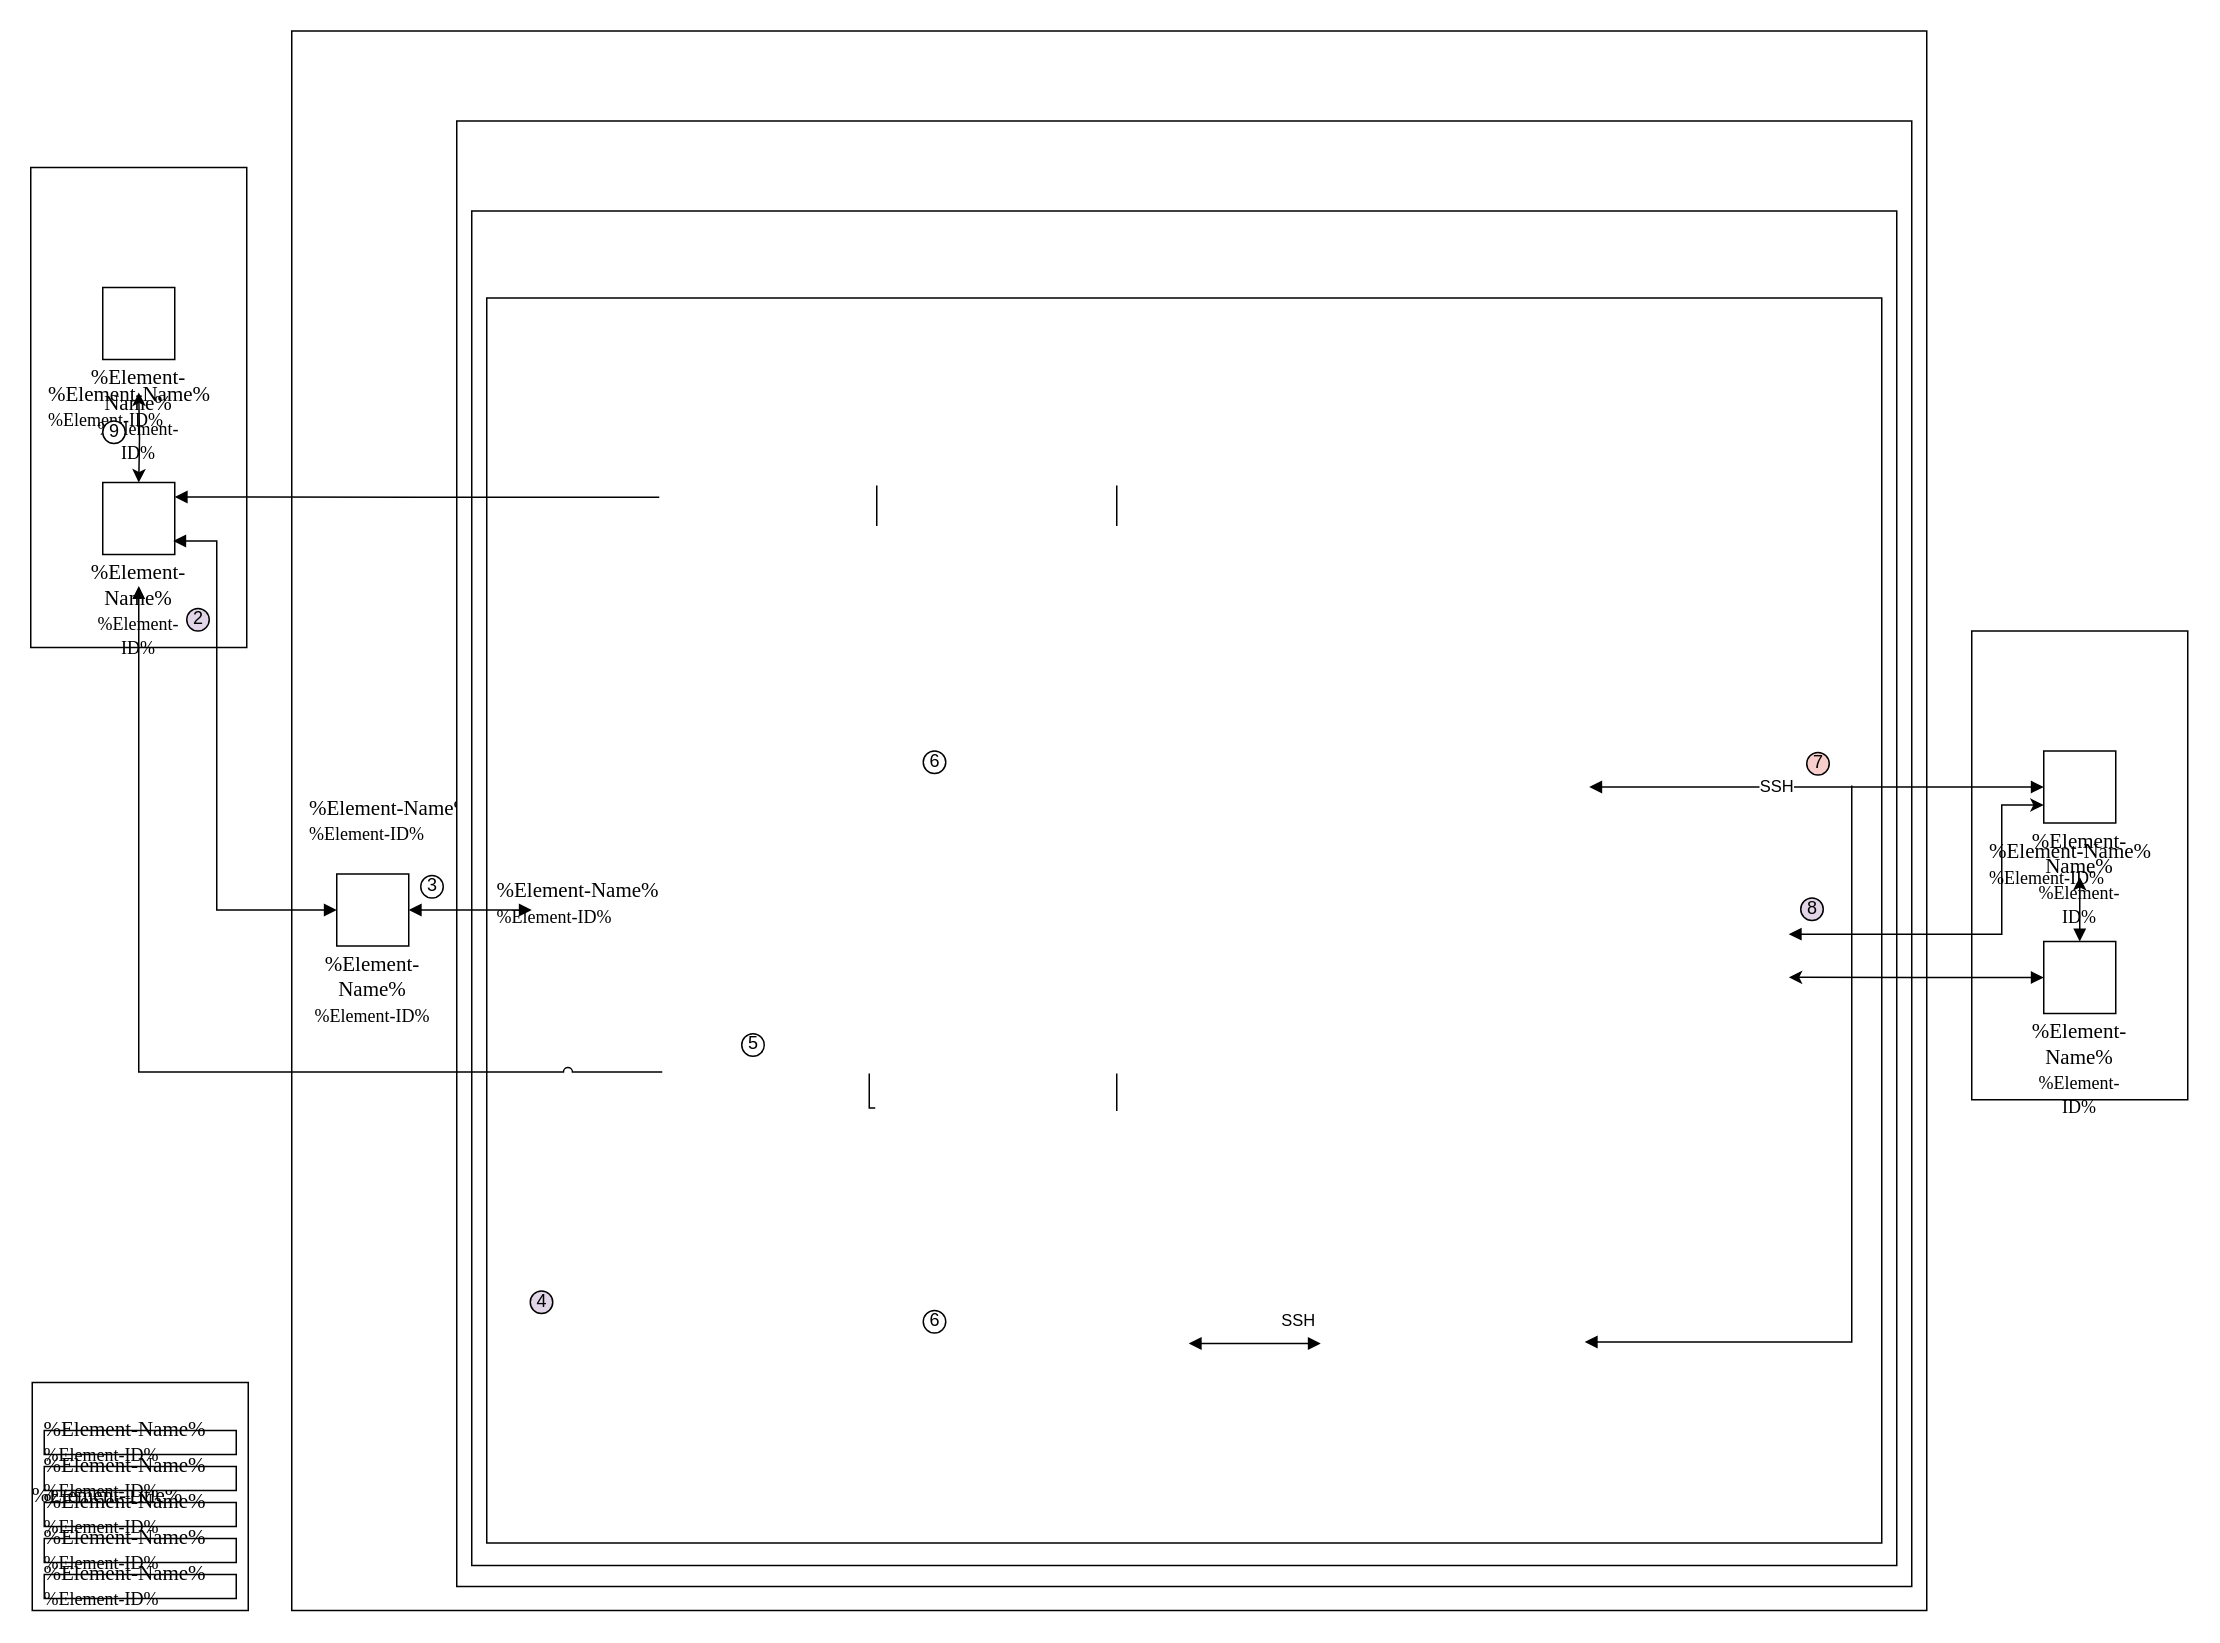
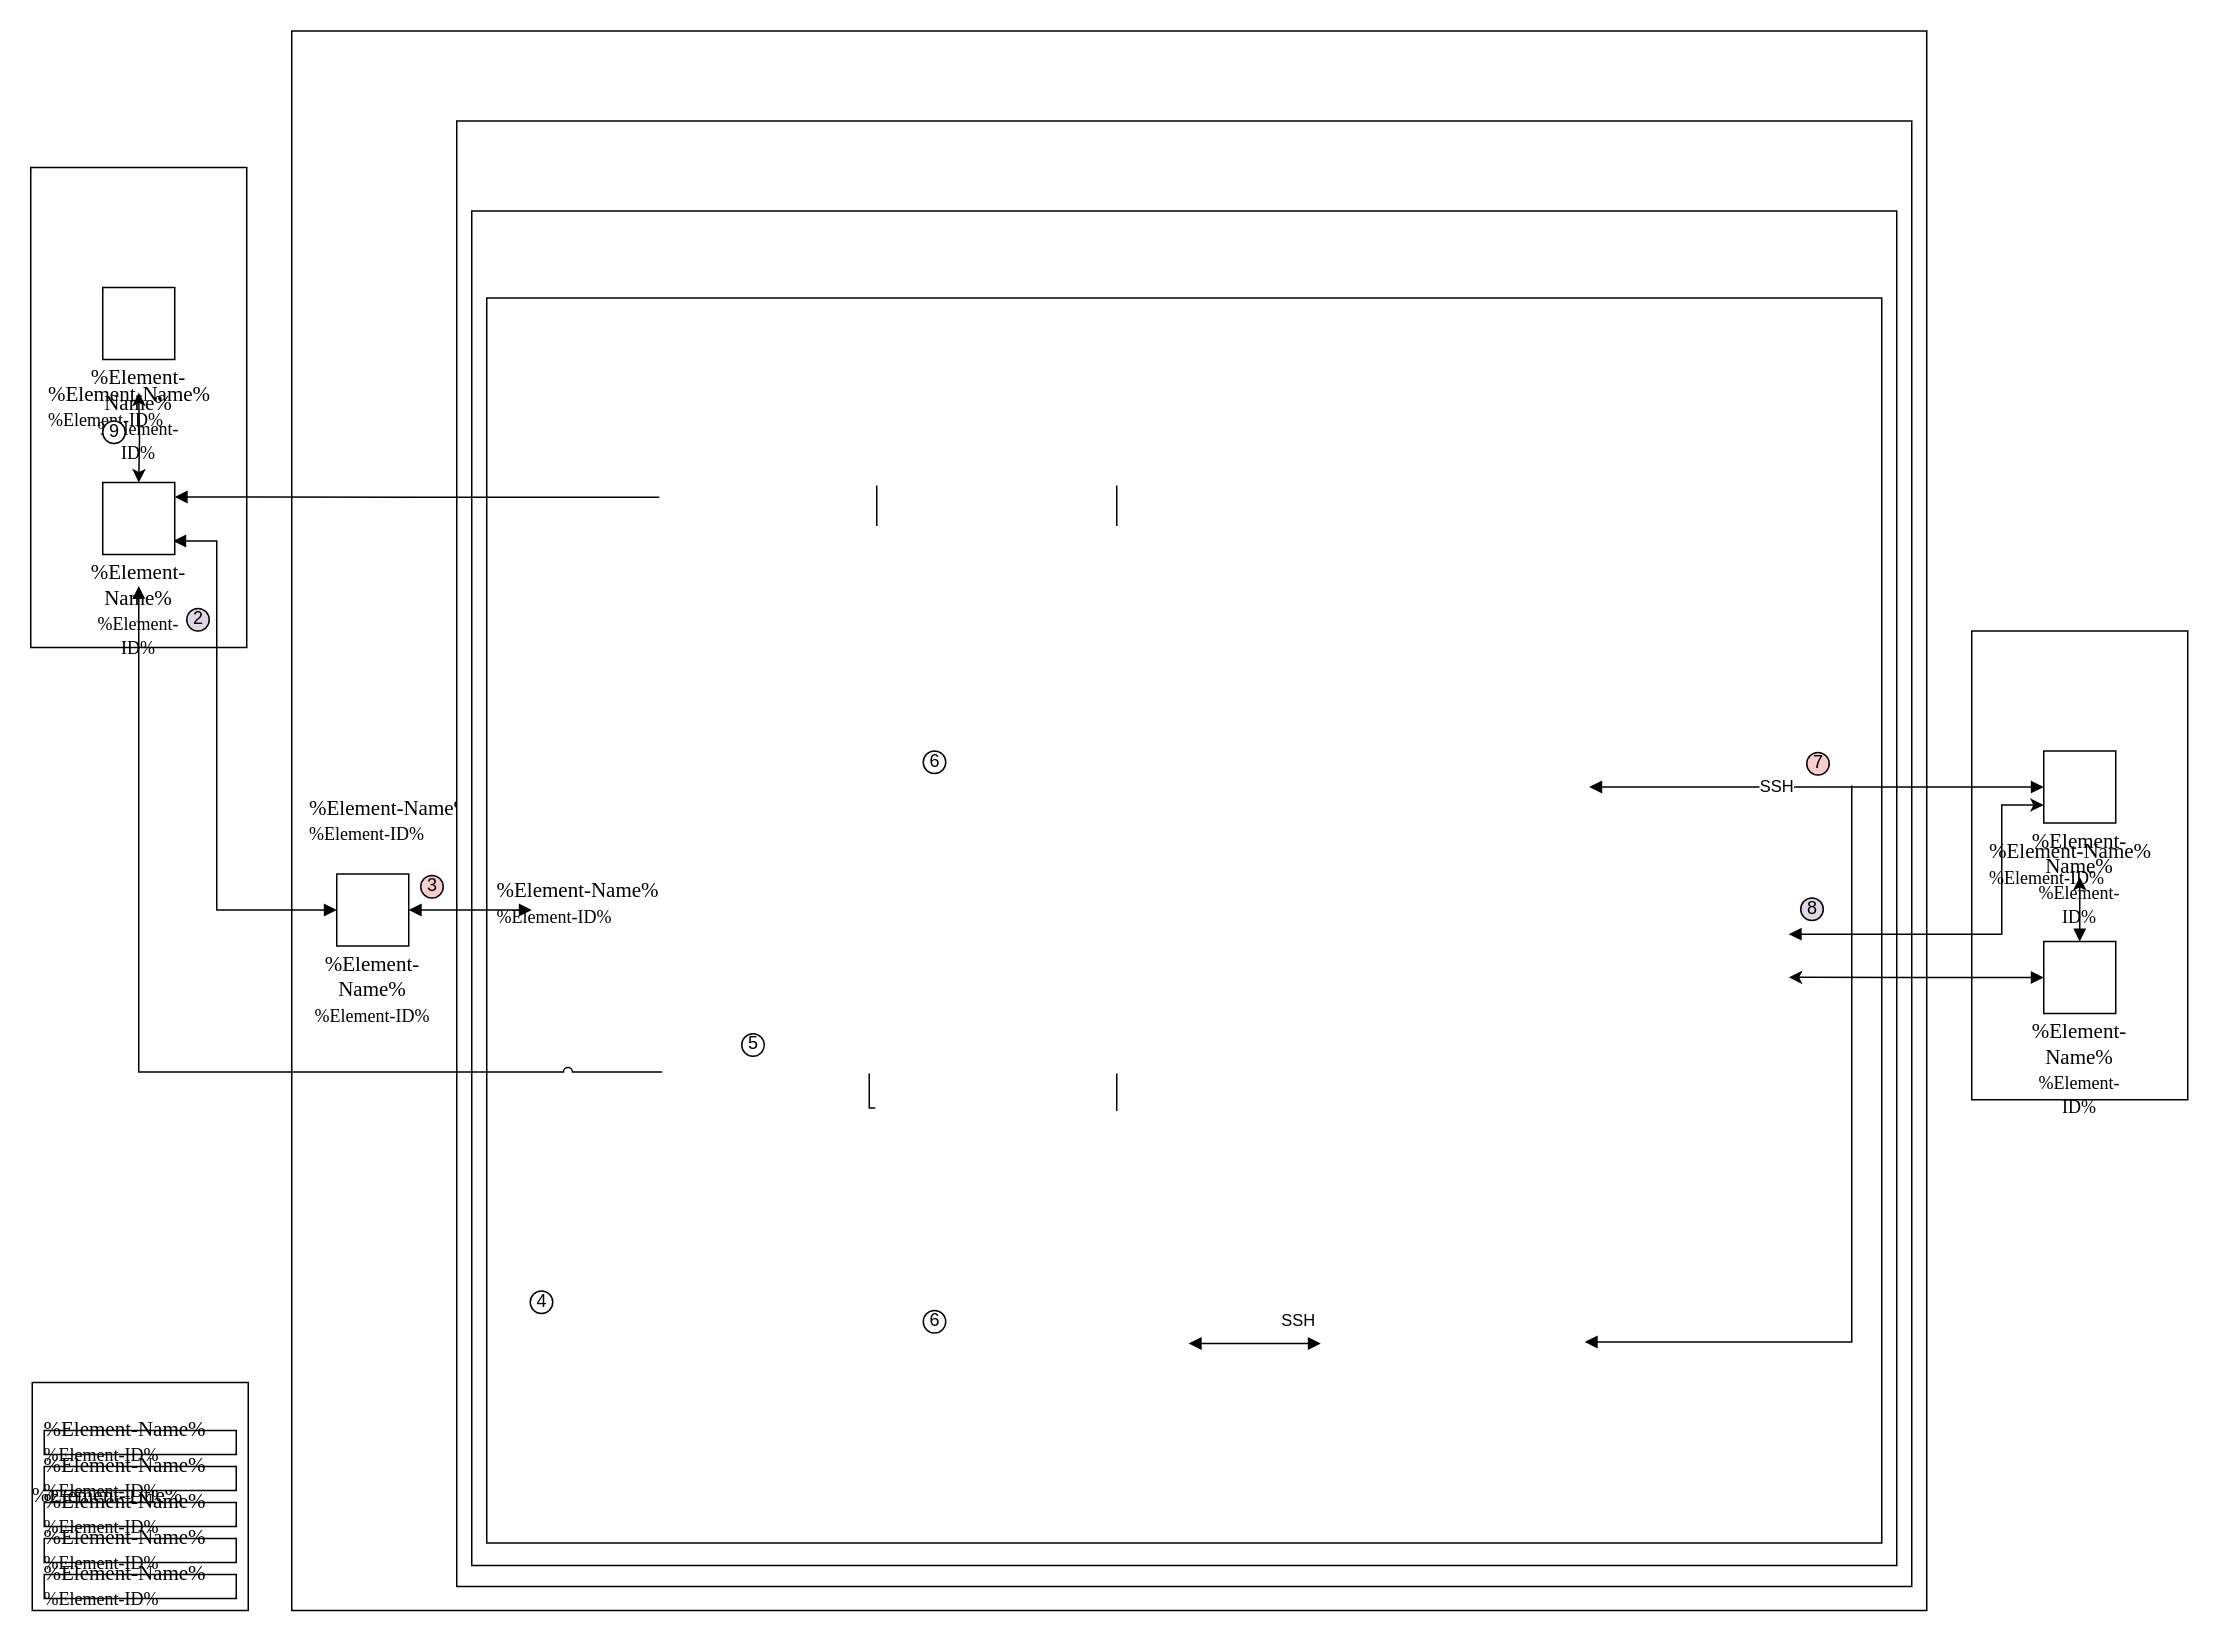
node "3": fillcolor #ffffff -> #f8cecc
node "4": fillcolor #e1d5e7 -> #ffffff
